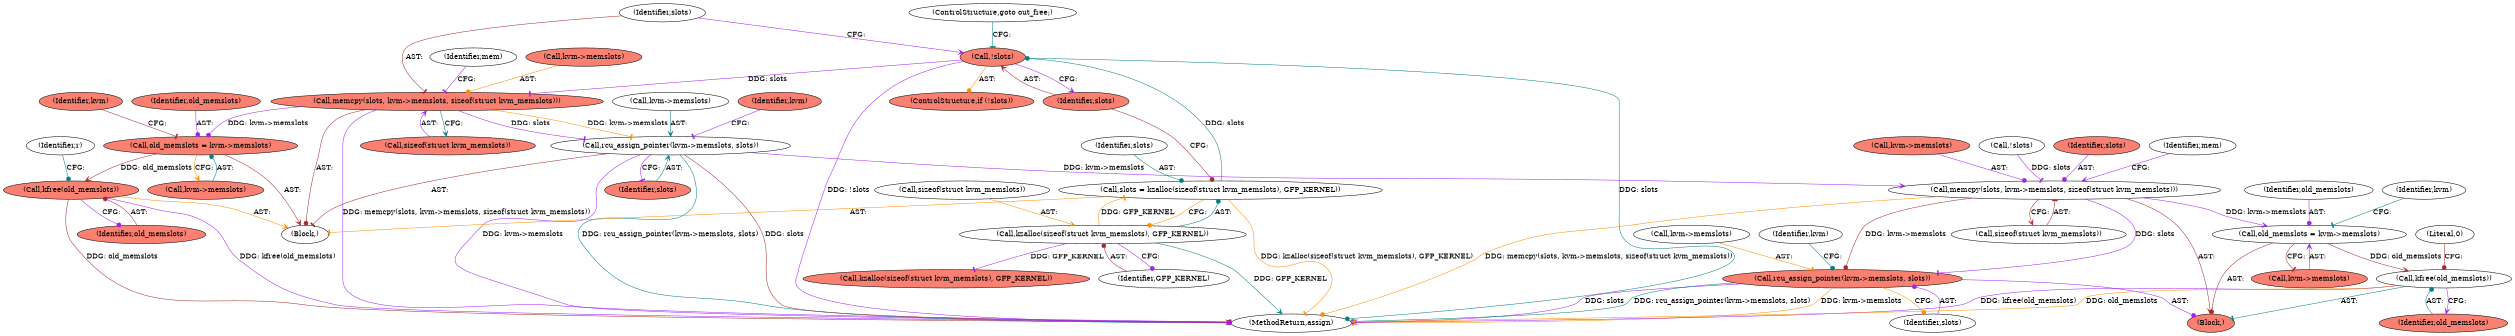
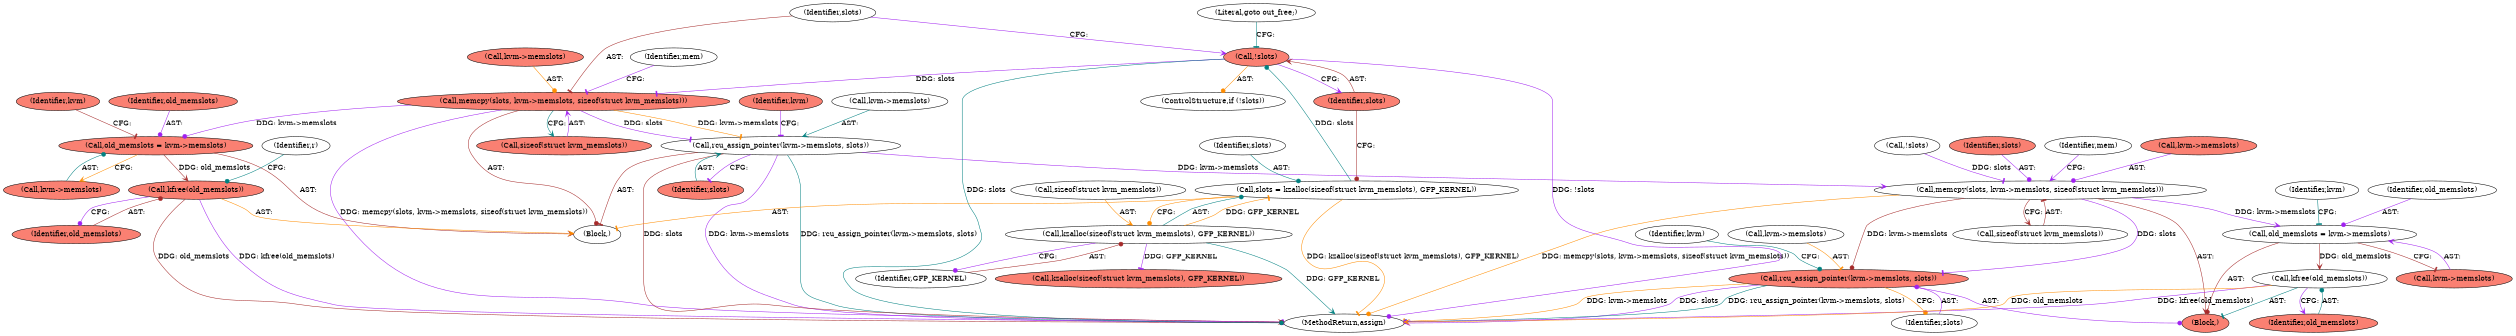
node "(ControlStructure,goto out_free;)": label "(ControlStructure,goto out_free;)" -> "(Literal,goto out_free;)"
node "(ControlStructure,if (!slots))": fillcolor salmon -> white
node "(Literal,0)": removed
